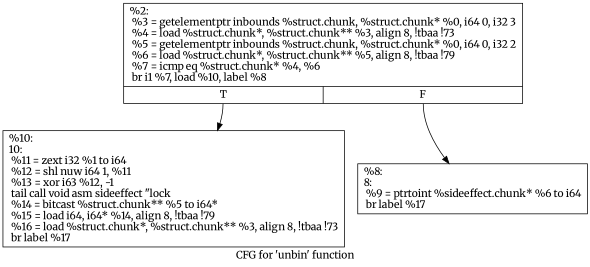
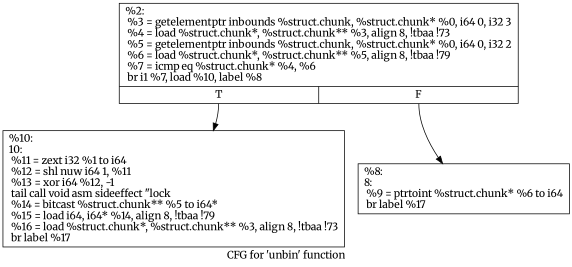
node "%10:": text "%13 = xor i63 %12, -1" -> "%13 = xor i64 %12, -1"
node "%8:": text "%9 = ptrtoint %sideeffect.chunk* %6 to i64" -> "%9 = ptrtoint %struct.chunk* %6 to i64"
